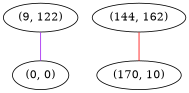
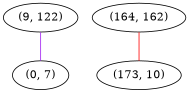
node "(144, 162)": label "(144, 162)" -> "(164, 162)"
node "(0, 0)": label "(0, 0)" -> "(0, 7)"
node "(170, 10)": label "(170, 10)" -> "(173, 10)"
